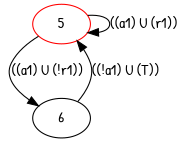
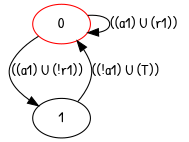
node "5": label "5" -> "0"
node "6": label "6" -> "1"
